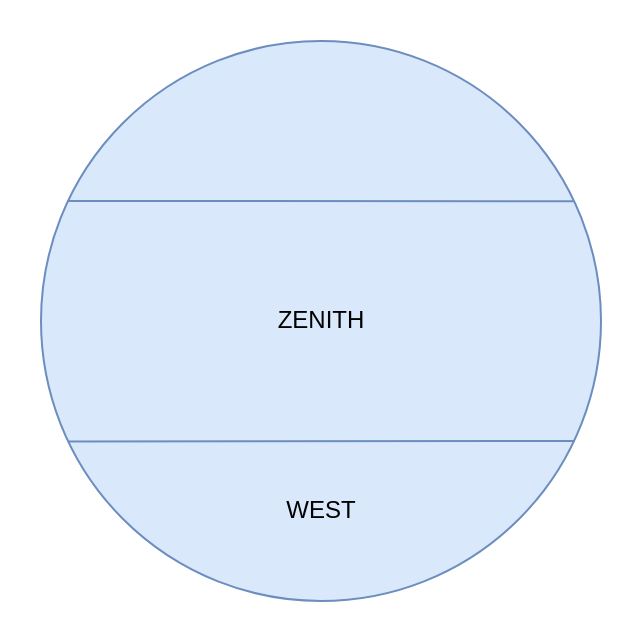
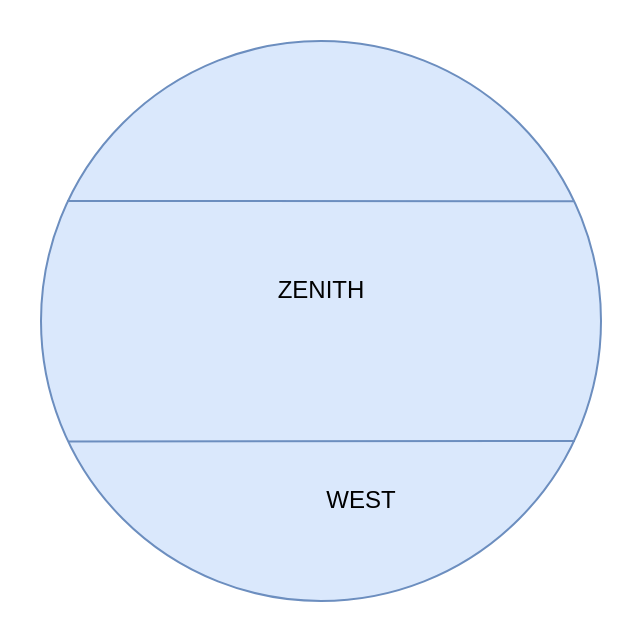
node "ZENITH": moved (321, 321) -> (321, 291)
node "WEST": moved (321, 511) -> (361, 501)
